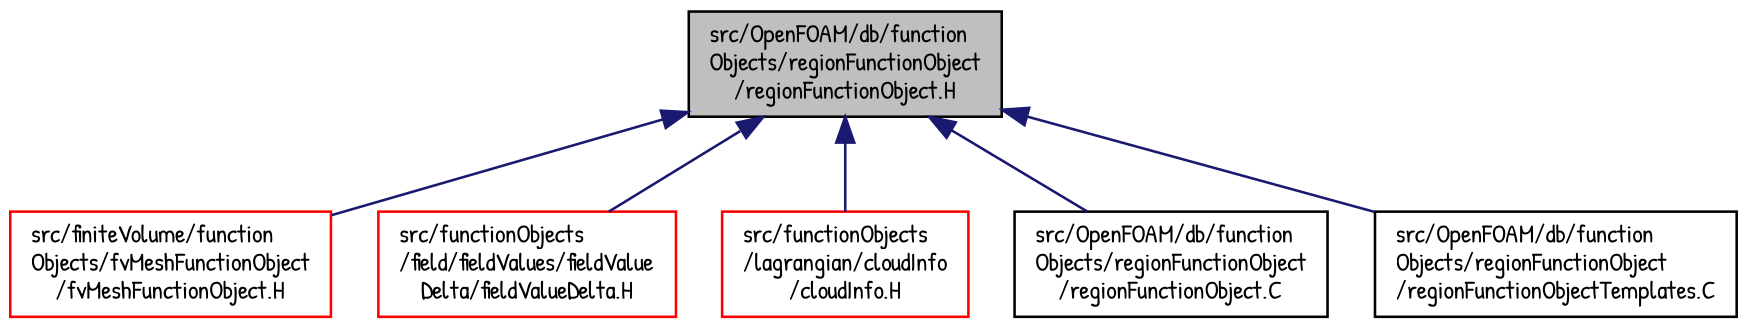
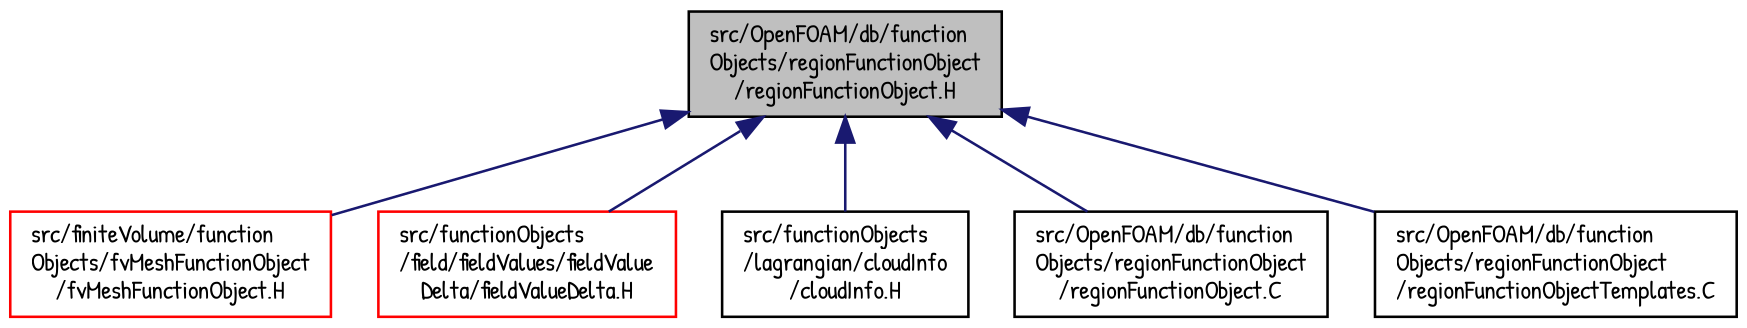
node "src/functionObjects /lagrangian/cloudInfo /cloudInfo.H": color red -> black
